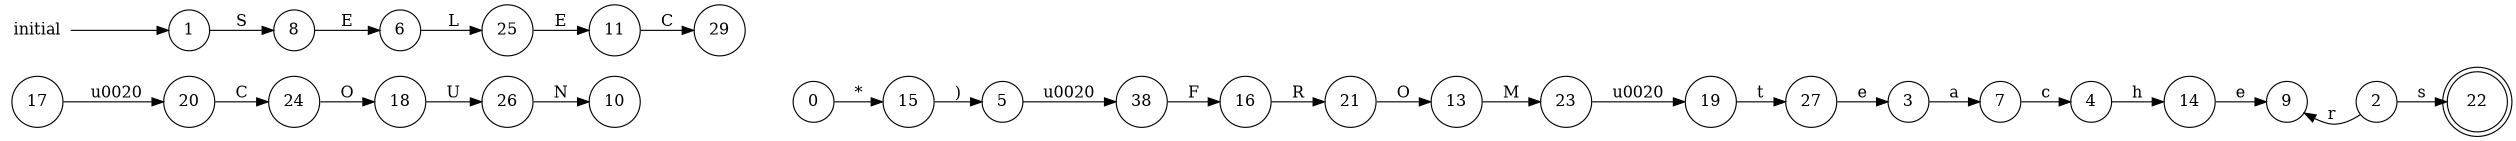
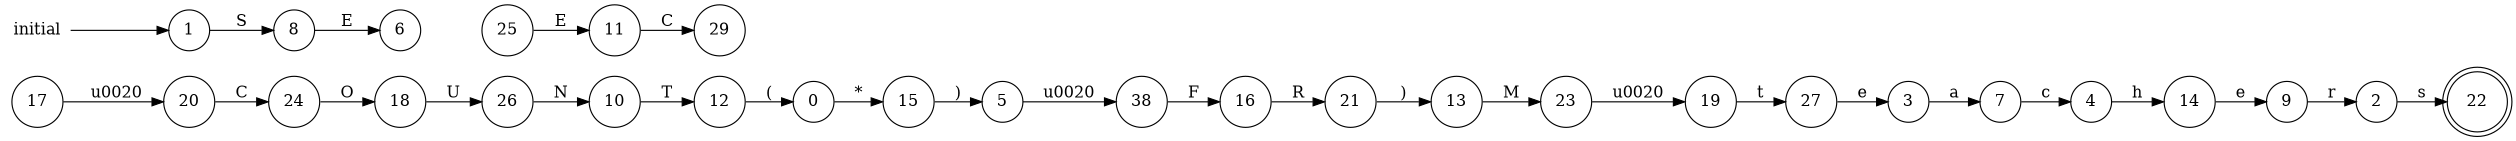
edge "6" -> "25": removed, label "L"
edge "21" -> "13": label "O" -> ")"
node "12": added
edge "2" -> "9": reversed
